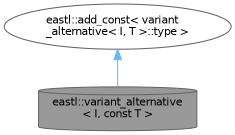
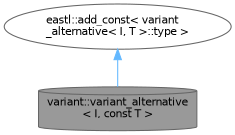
node "eastl::variant_alternative < I, const T >": label "eastl::variant_alternative < I, const T >" -> "variant::variant_alternative < I, const T >"
